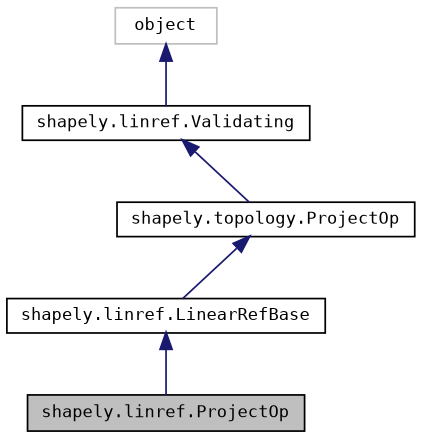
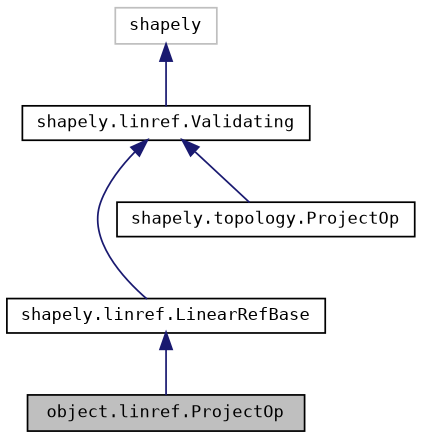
node "object": label "object" -> "shapely"
edge "shapely.linref.LinearRefBase" -> "shapely.topology.ProjectOp": now "shapely.linref.LinearRefBase" -> "shapely.linref.Validating"
node "shapely.linref.ProjectOp": label "shapely.linref.ProjectOp" -> "object.linref.ProjectOp"
